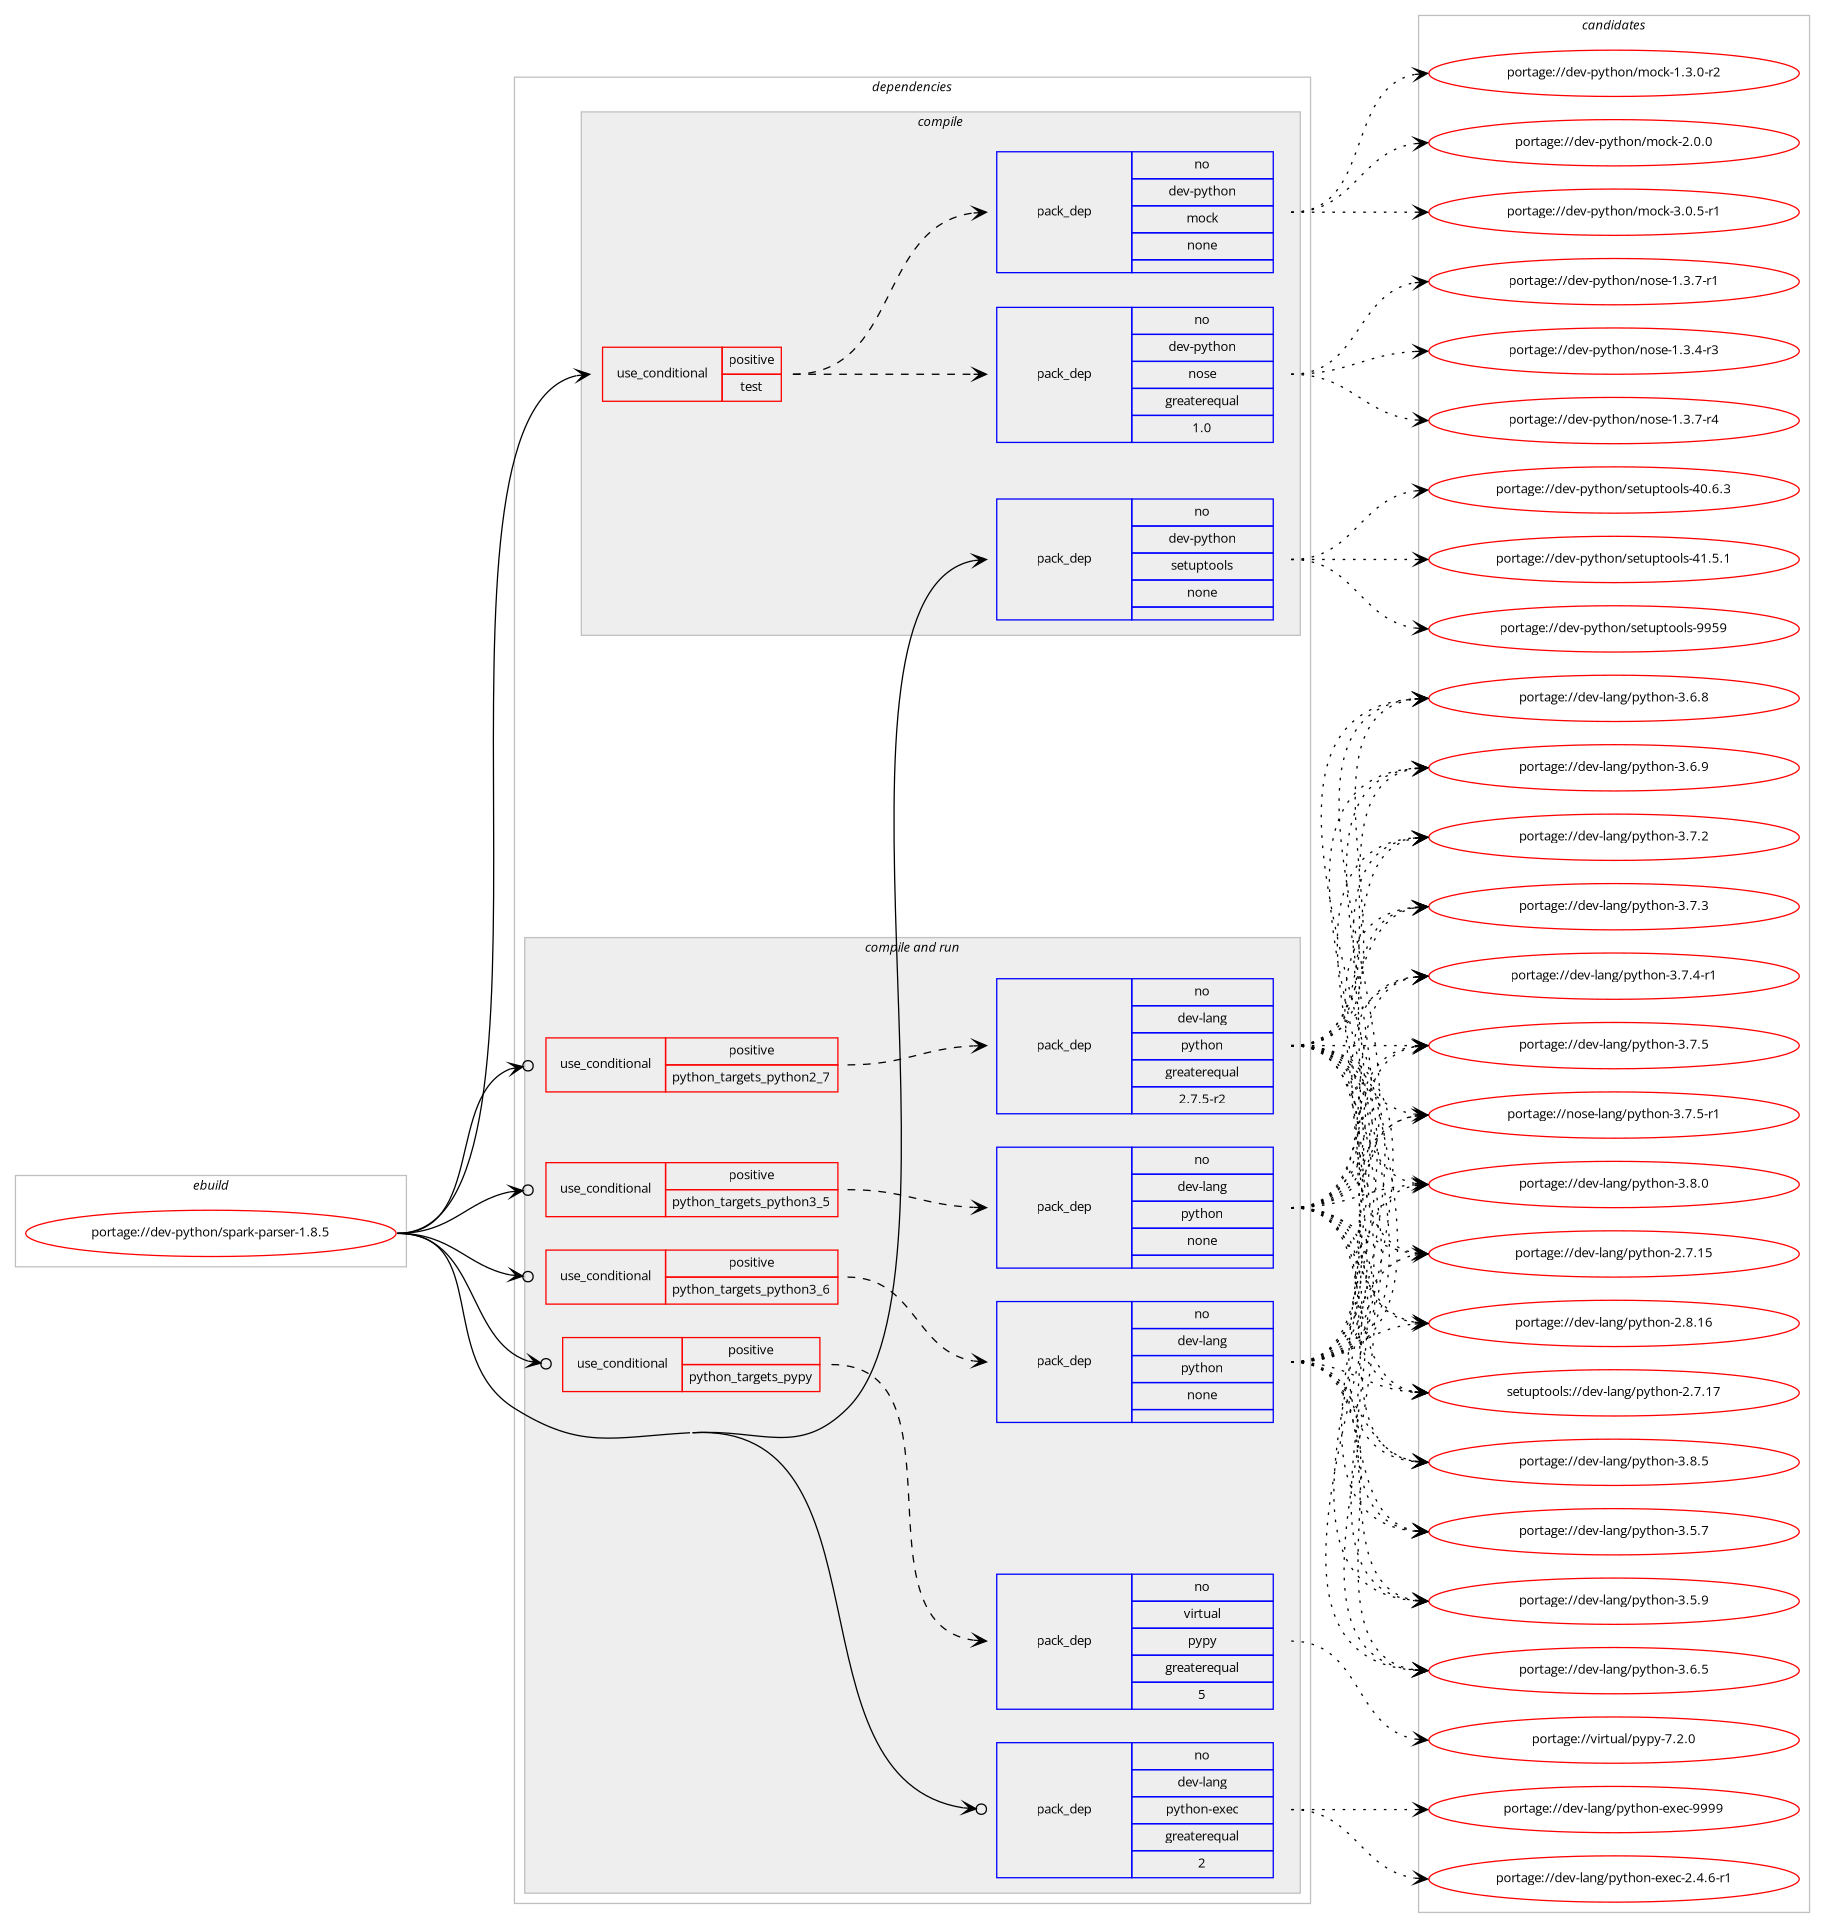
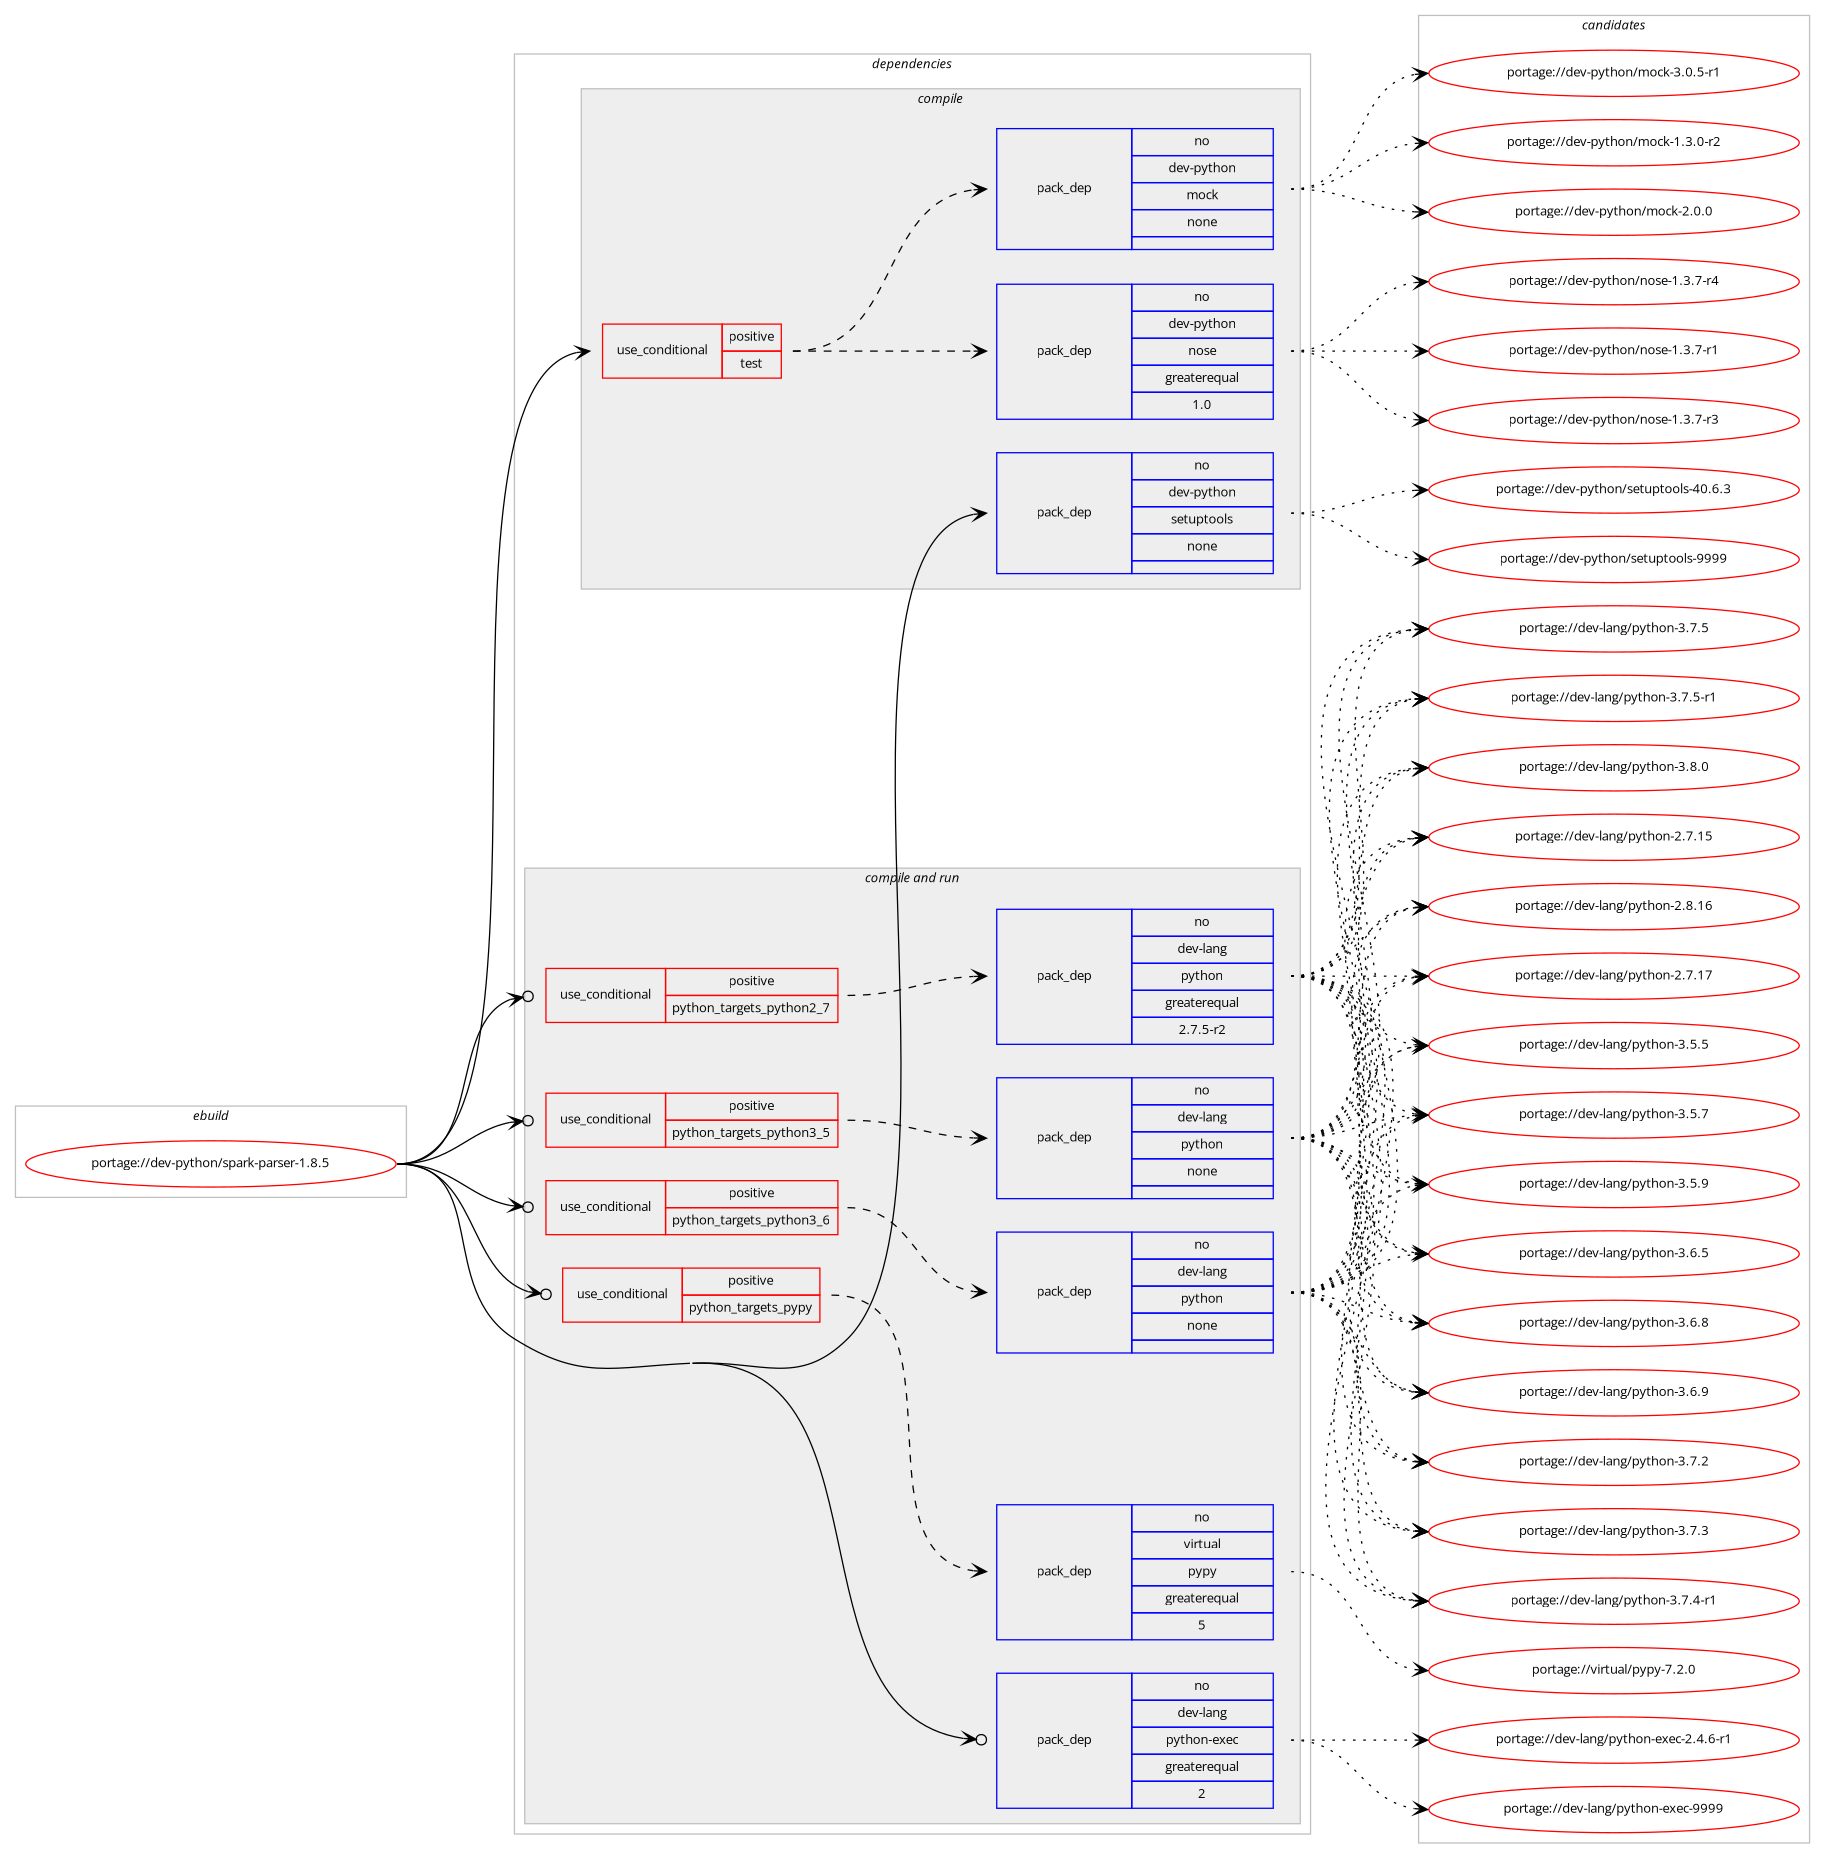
node "portage://dev-python/nose-1.3.4-r3": label "portage://dev-python/nose-1.3.4-r3" -> "portage://dev-python/nose-1.3.7-r3"
node "portage://dev-python/setuptools-41.5.1": removed
node "portage://dev-python/setuptools-9959": label "portage://dev-python/setuptools-9959" -> "portage://dev-python/setuptools-9999"
node "portage://nose-lang/python-3.7.5-r1": label "portage://nose-lang/python-3.7.5-r1" -> "portage://dev-lang/python-3.7.5-r1"
node "setuptools://dev-lang/python-2.7.17": label "setuptools://dev-lang/python-2.7.17" -> "portage://dev-lang/python-2.7.17"
node "portage://dev-lang/python-3.8.5": label "portage://dev-lang/python-3.8.5" -> "portage://dev-lang/python-3.5.5"
